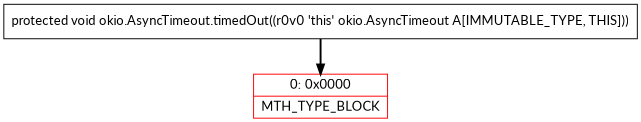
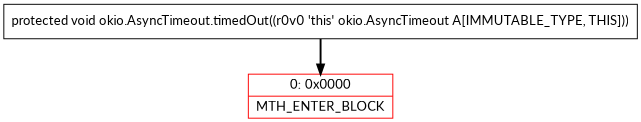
node "0: 0x0000": text "MTH_TYPE_BLOCK" -> "MTH_ENTER_BLOCK"
